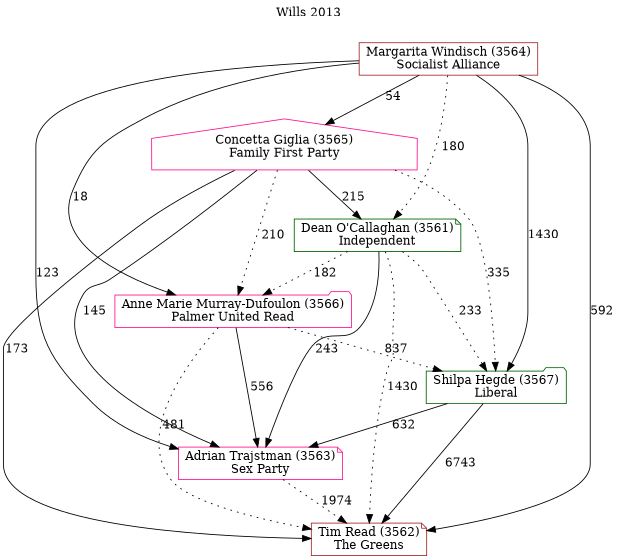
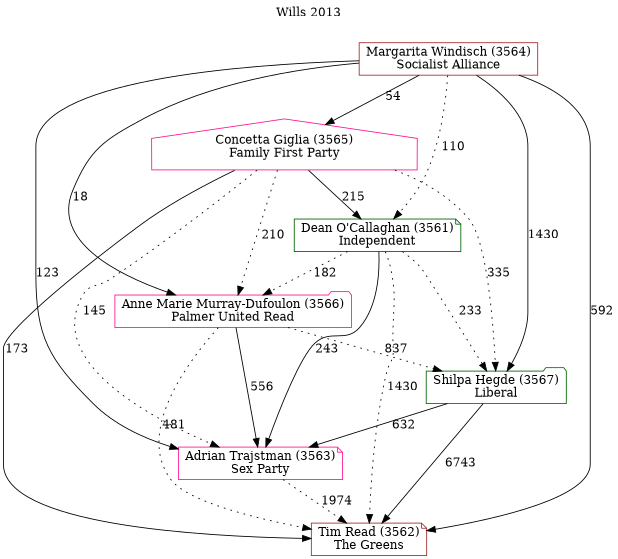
edge "Margarita Windisch (3564) Socialist Alliance" -> "Dean O'Callaghan (3561) Independent": label "180" -> "110"
edge "Concetta Giglia (3565) Family First Party" -> "Adrian Trajstman (3563) Sex Party": style solid -> dotted
